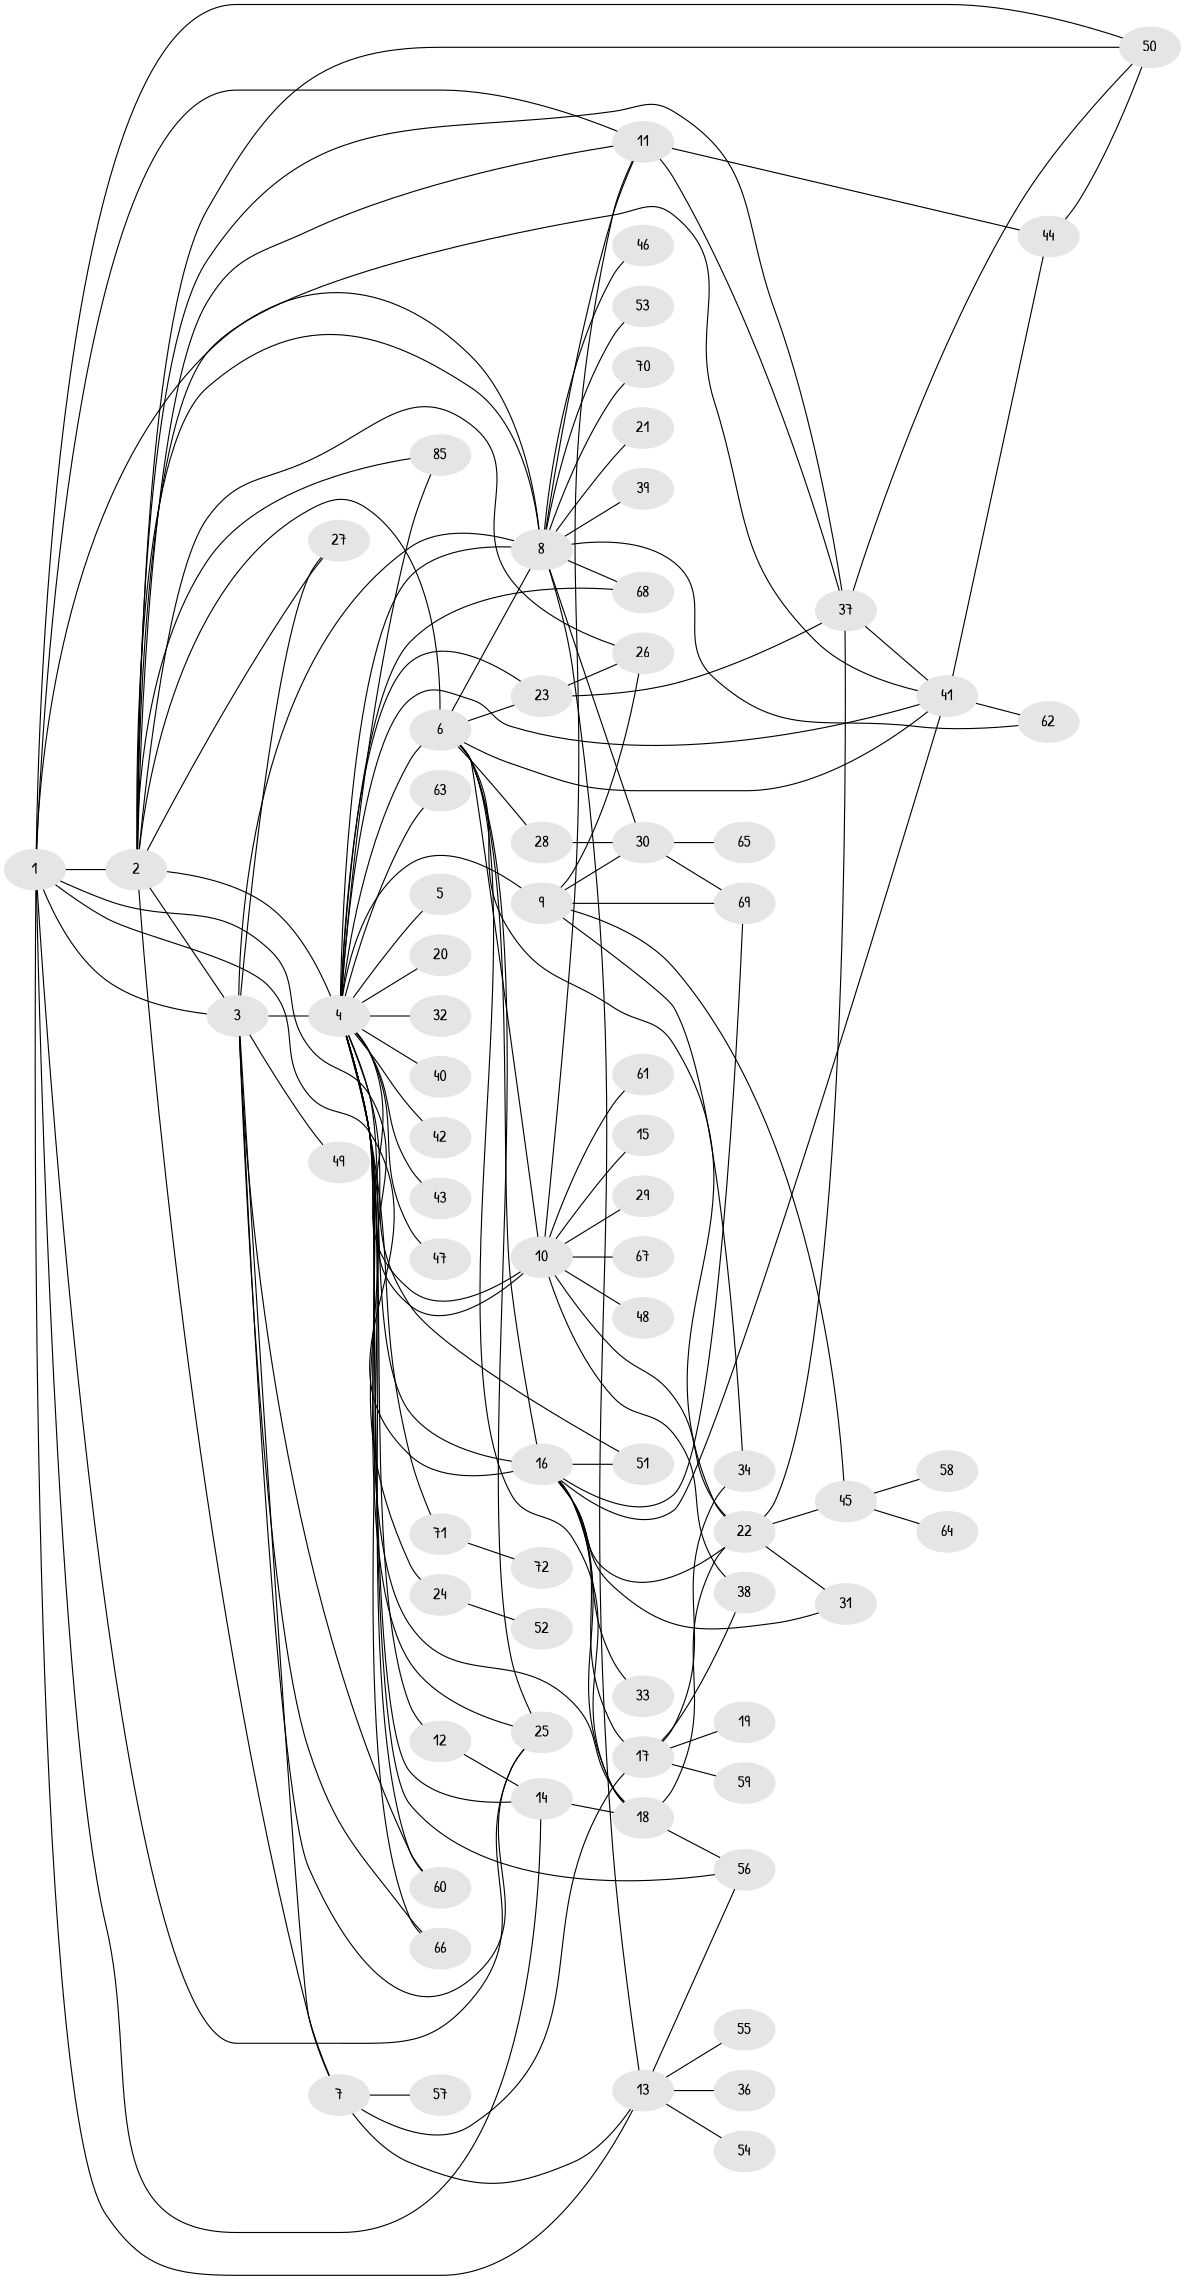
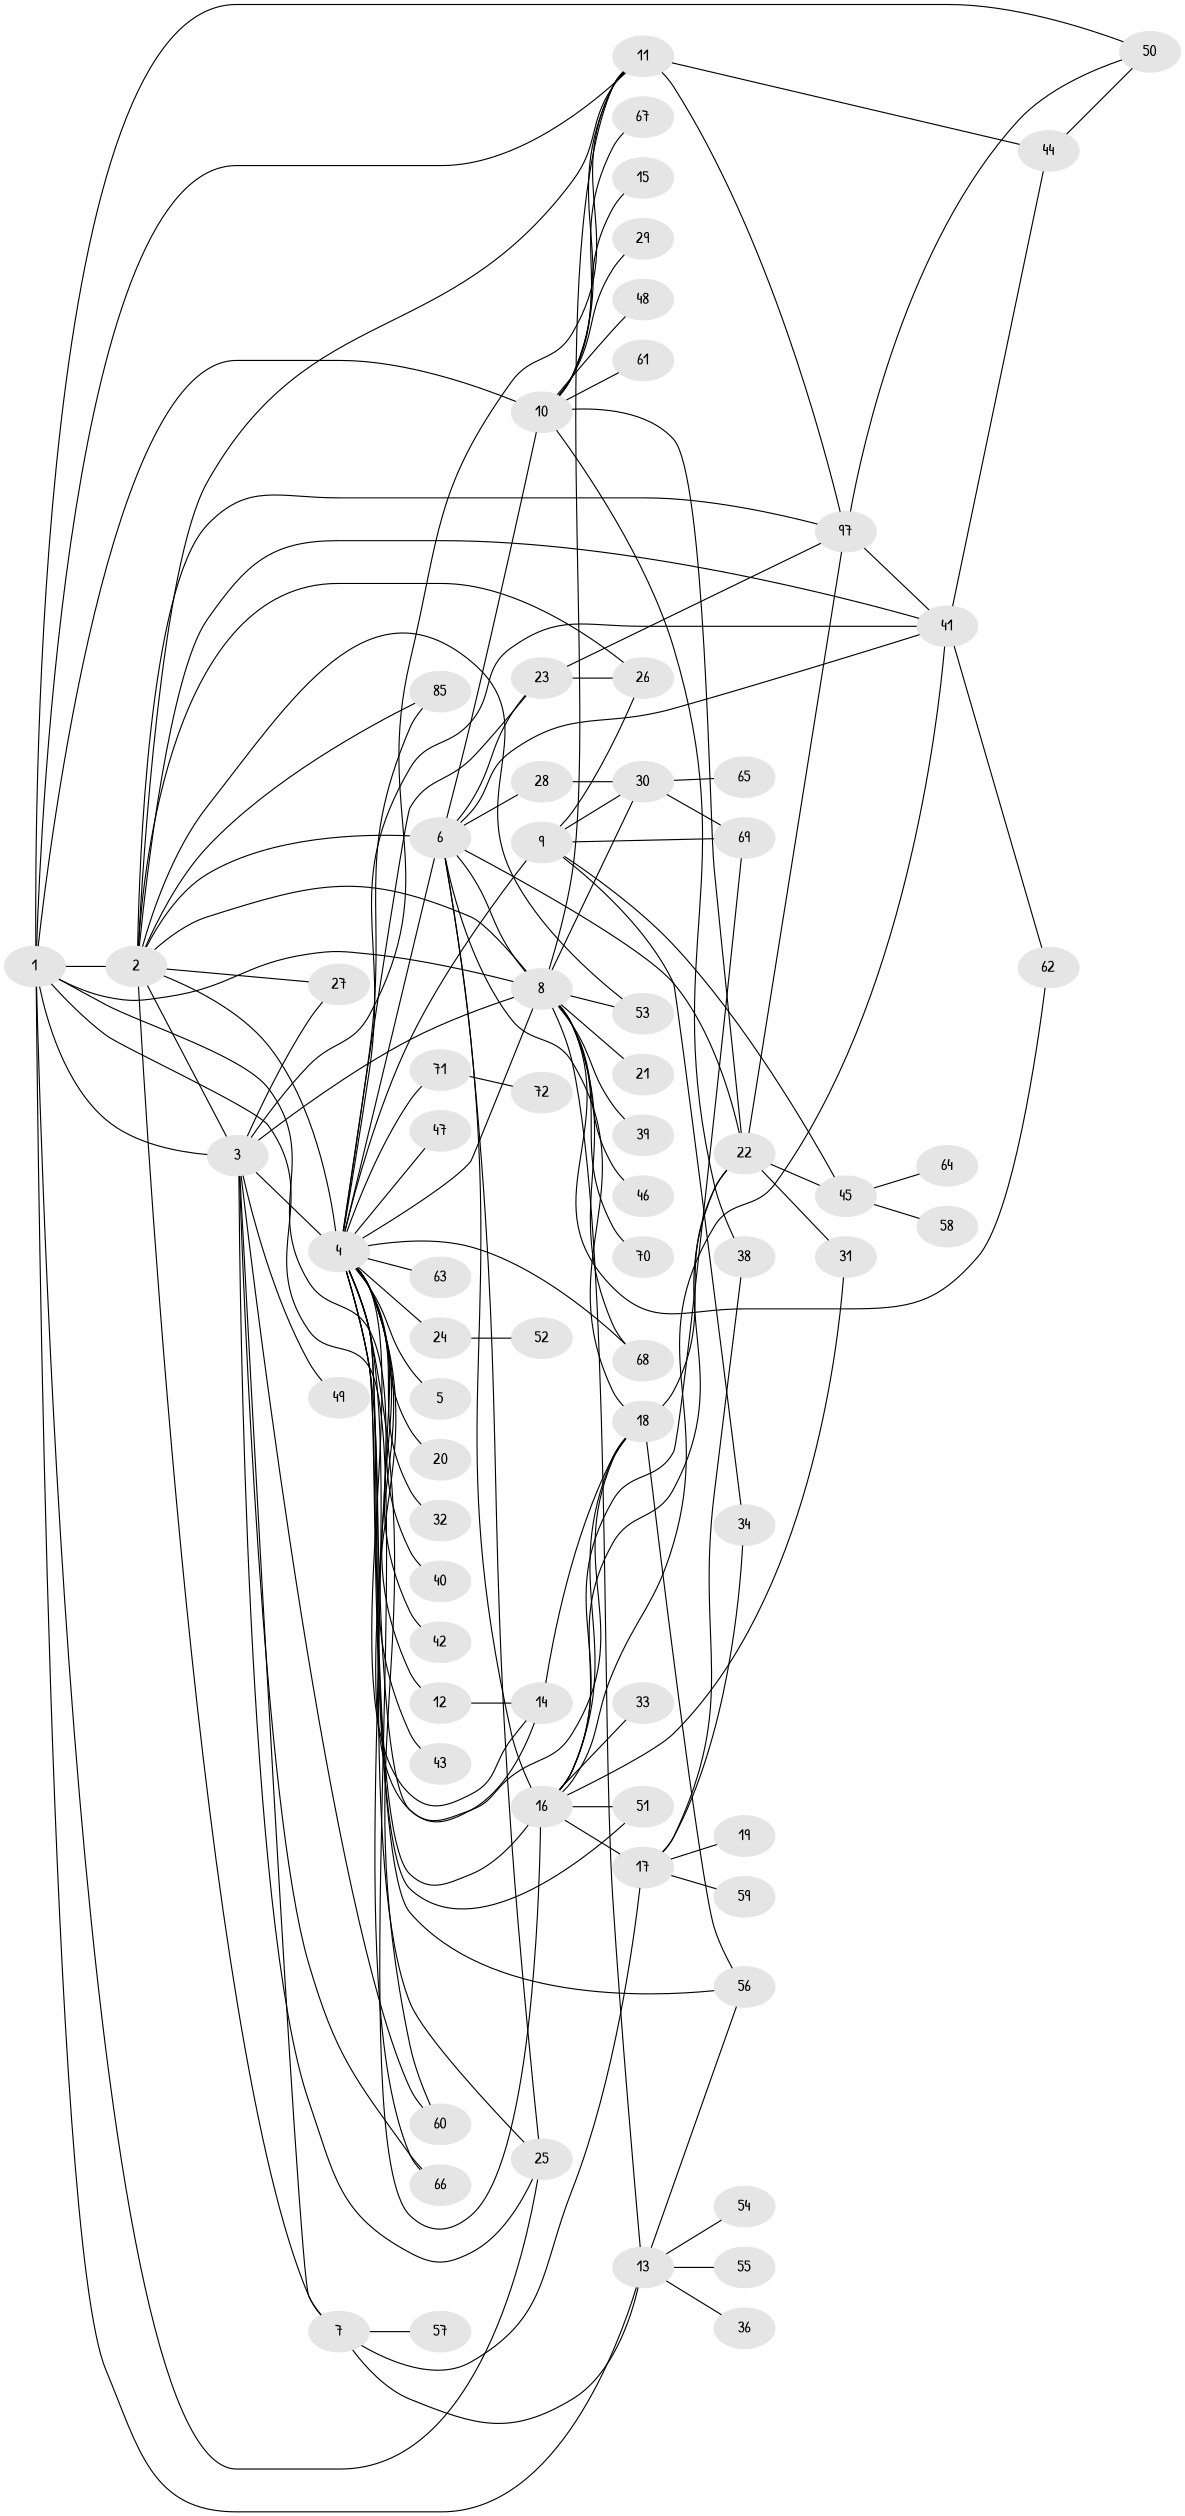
edge "50" -- "2": now "53" -- "2"
edge "11" -- "3": added
node "37": label "37" -> "97"
edge "4" -- "10": removed
